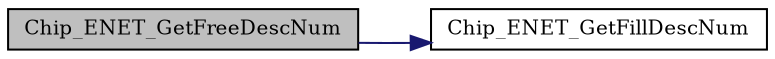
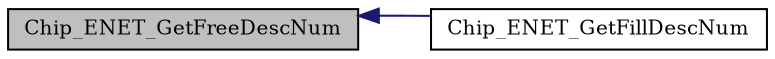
edge "Chip_ENET_GetFreeDescNum" -> "Chip_ENET_GetFillDescNum": reversed
